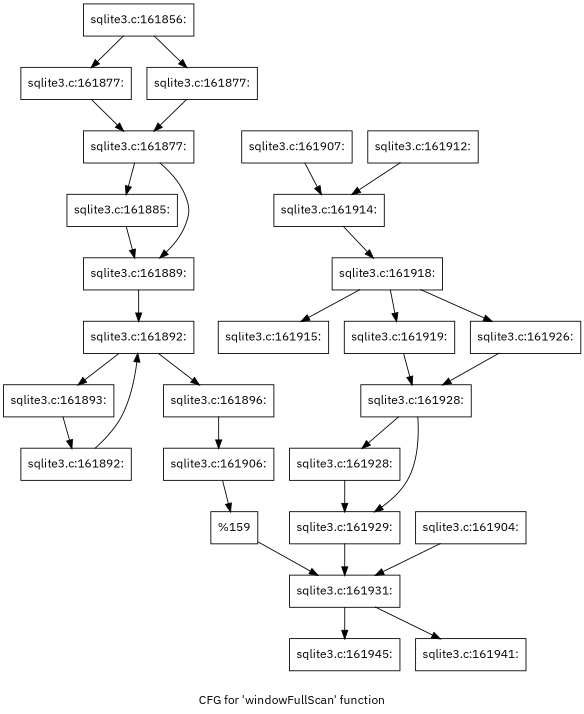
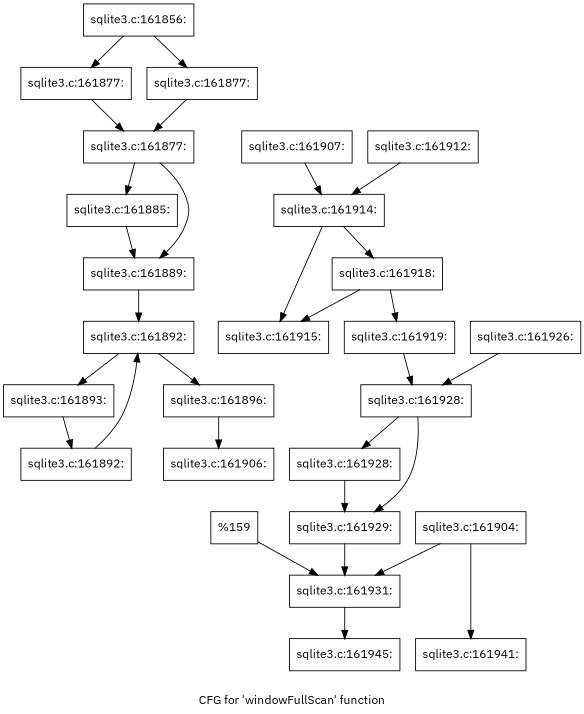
edge "sqlite3.c:161914:" -> "sqlite3.c:161915:": added
edge "sqlite3.c:161918:" -> "sqlite3.c:161926:": removed
edge "sqlite3.c:161906:" -> "%159": removed
edge "sqlite3.c:161931:" -> "sqlite3.c:161941:": now "sqlite3.c:161904:" -> "sqlite3.c:161941:"
